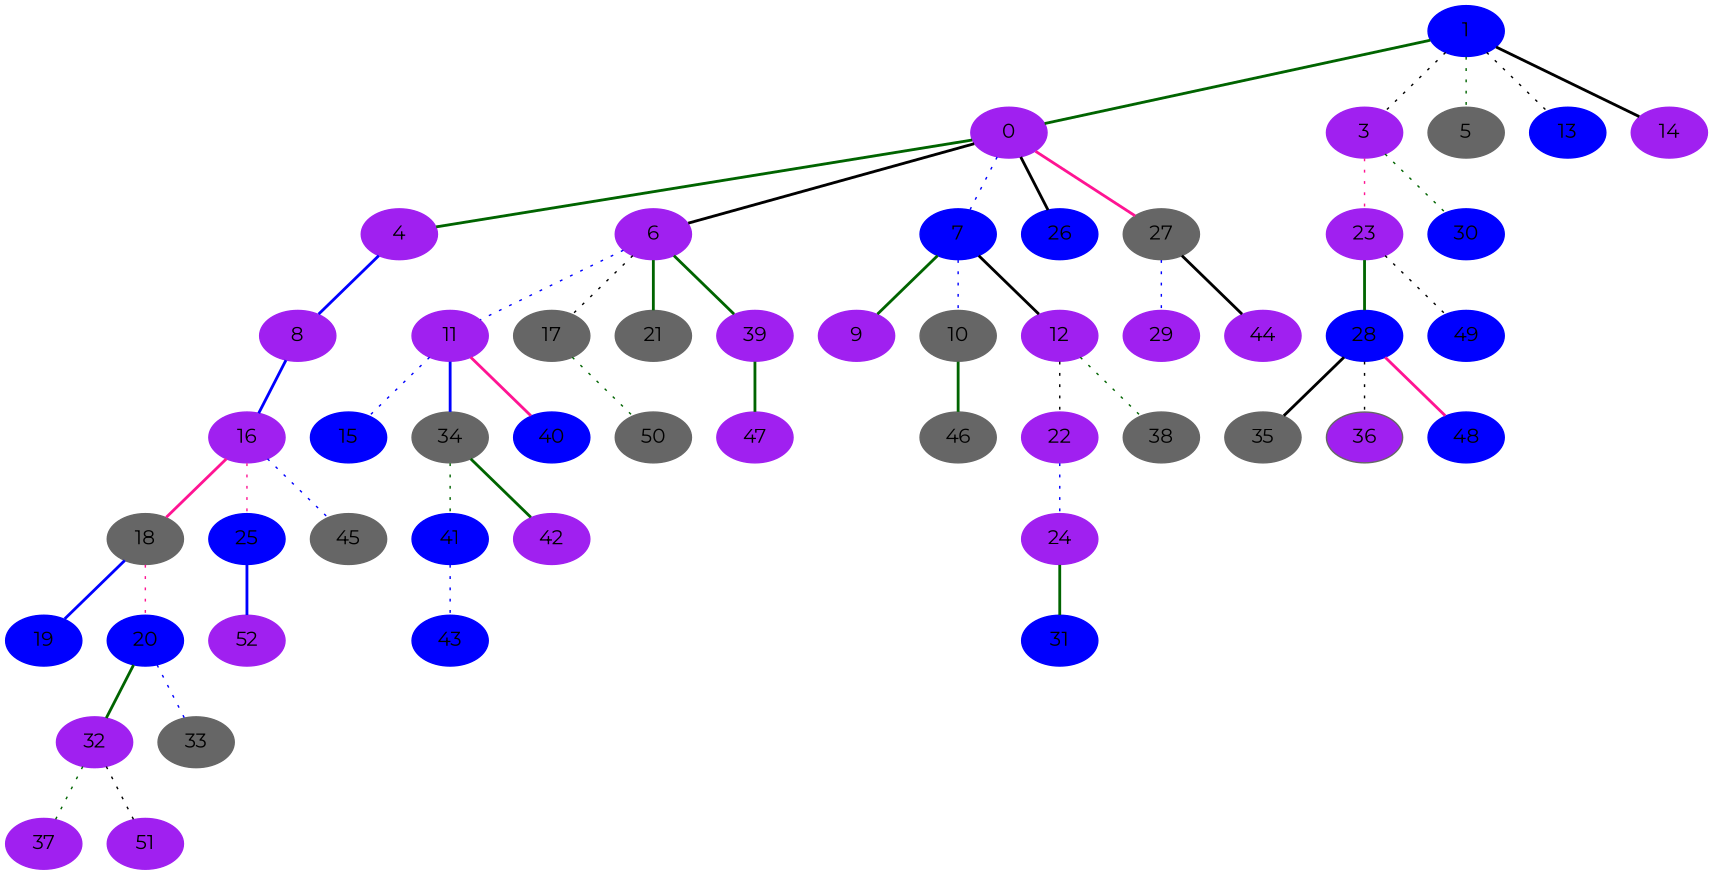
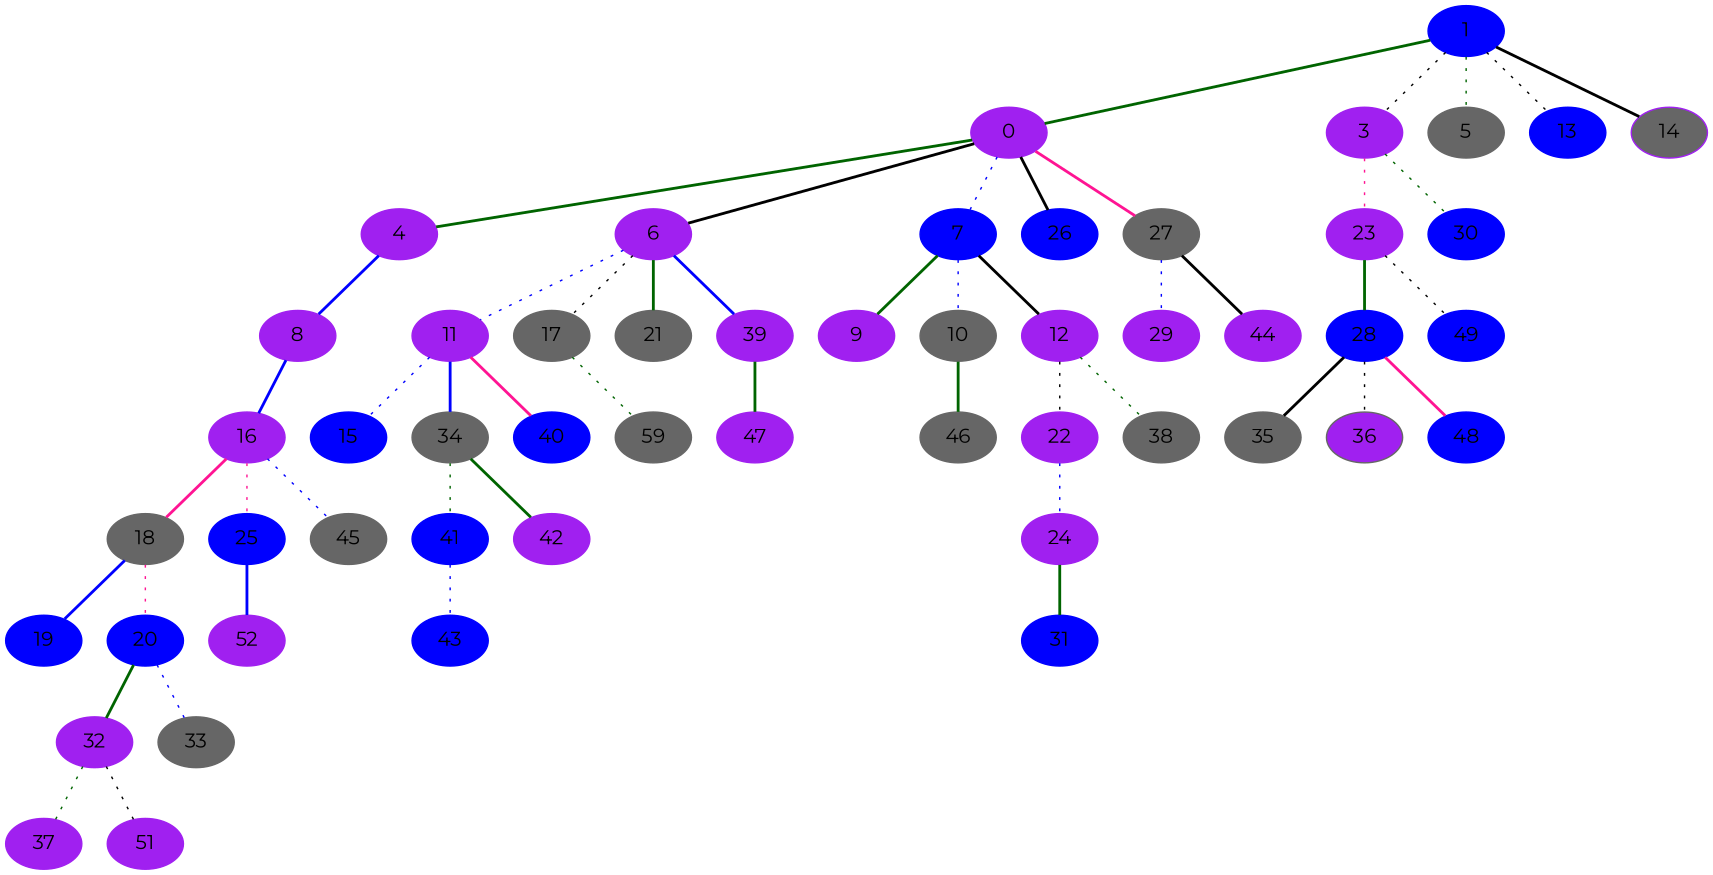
node "14": fillcolor purple -> gray40
edge "6" -- "39": color darkgreen -> blue
node "50": label "50" -> "59"
